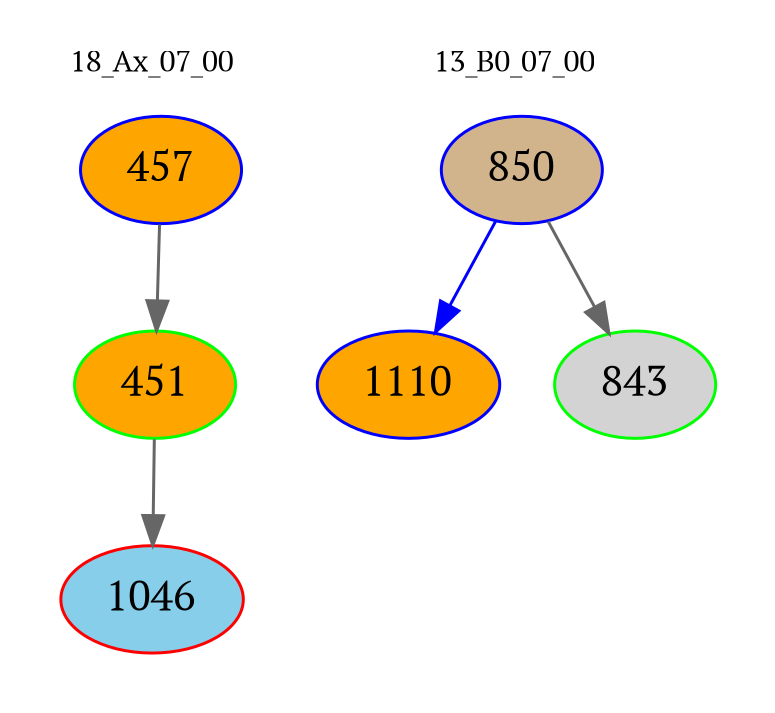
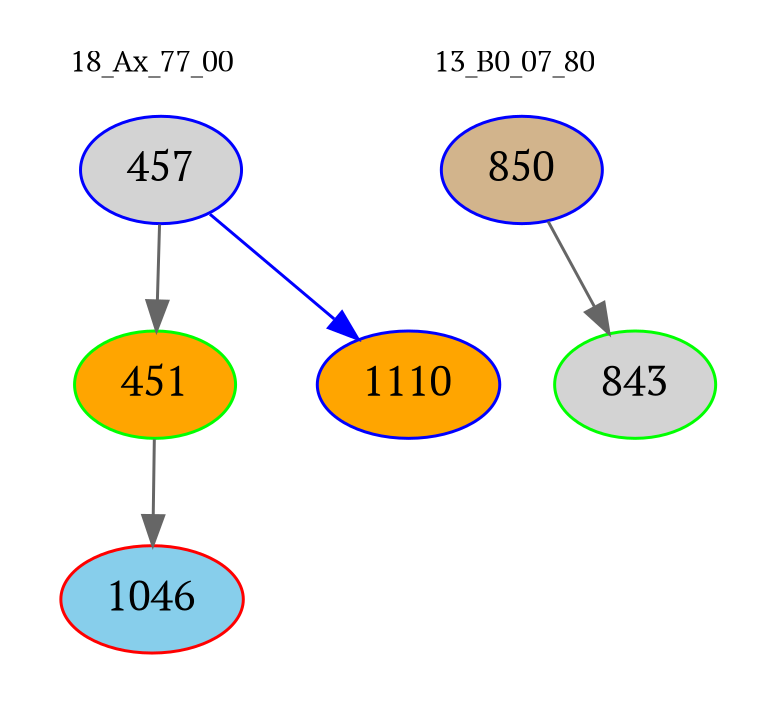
cluster "18_Ax_07_00": label "18_Ax_07_00" -> "18_Ax_77_00"
cluster "13_B0_07_00": label "13_B0_07_00" -> "13_B0_07_80"
node "457": fillcolor orange -> lightgrey
edge "850" -> "1110": now "457" -> "1110"
